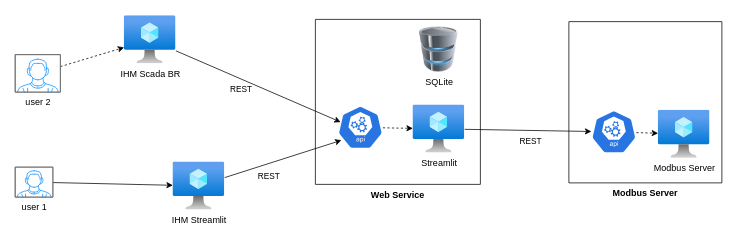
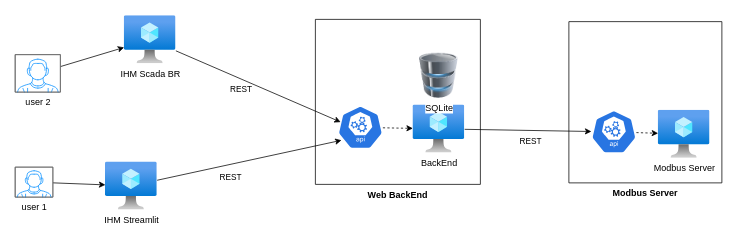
node "SQLite": moved (439, 49) -> (439, 75)
edge "user 2" -> "IHM Scada BR": style dashed -> solid
node "Streamlit": label "Streamlit" -> "BackEnd"
node "IHM Streamlit": moved (199, 186) -> (131, 186)
node "Web Service": label "Web Service" -> "Web BackEnd"
